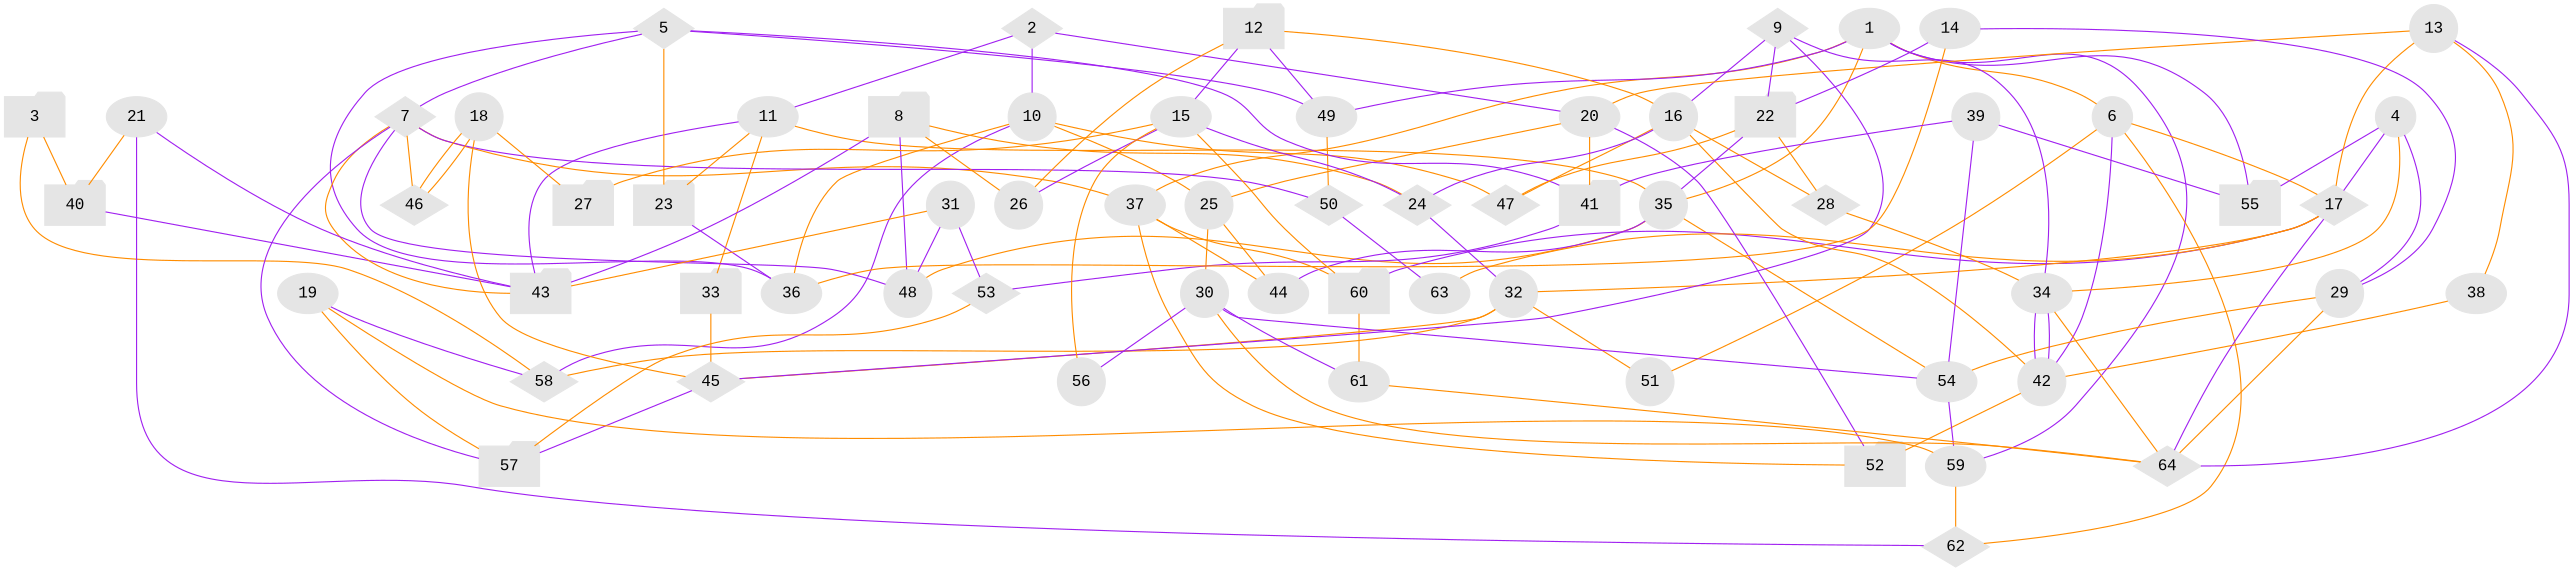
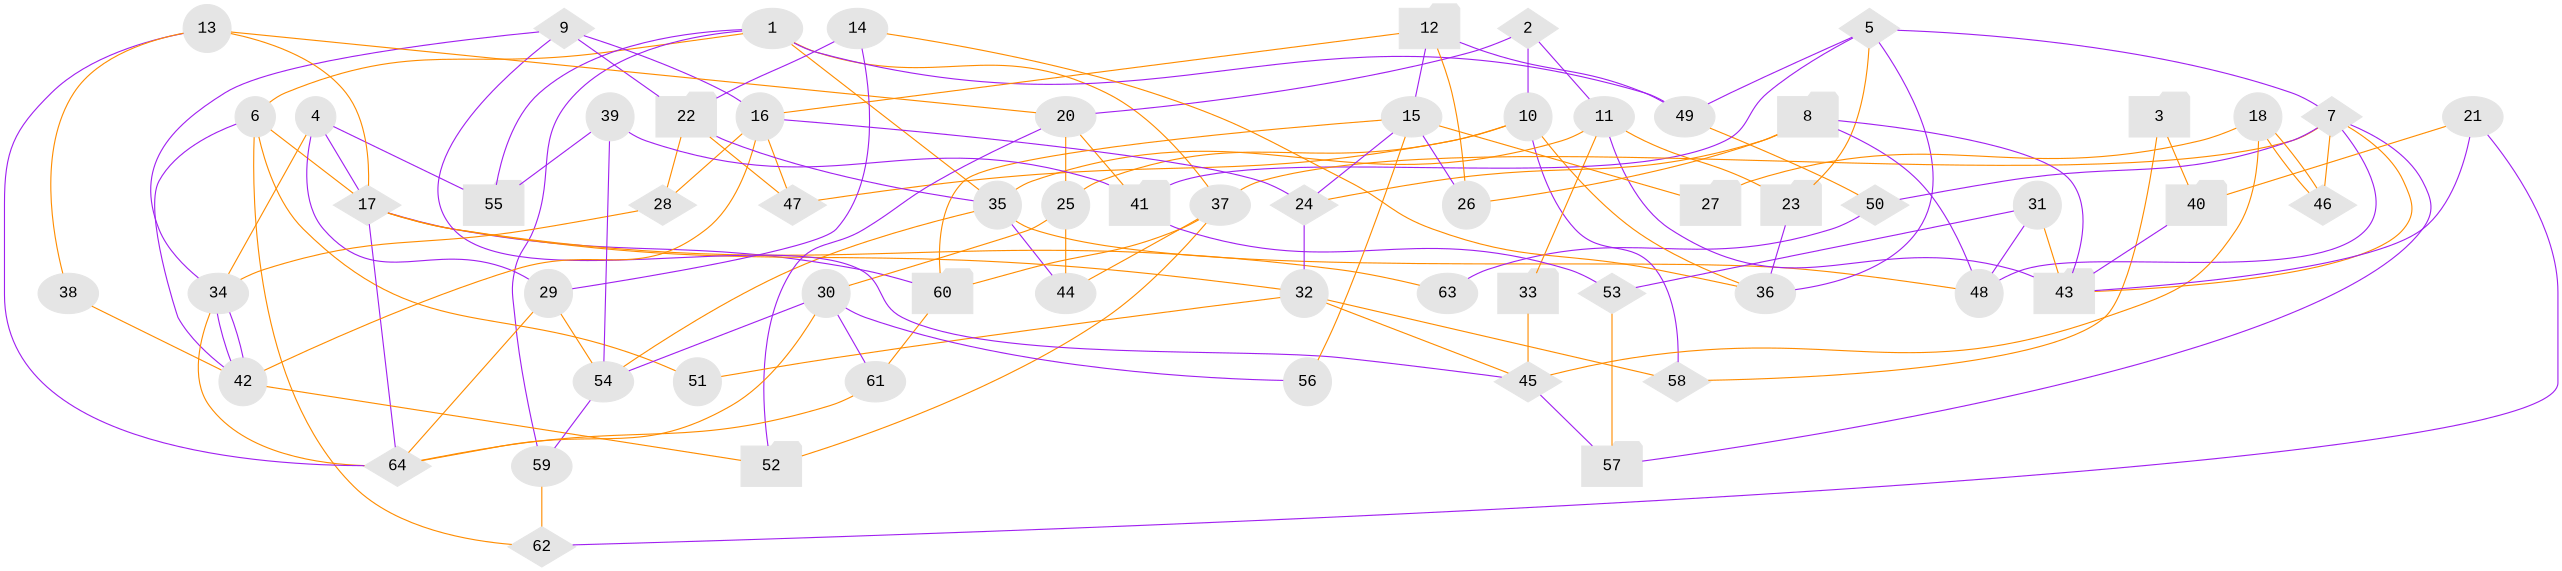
node "19": removed
